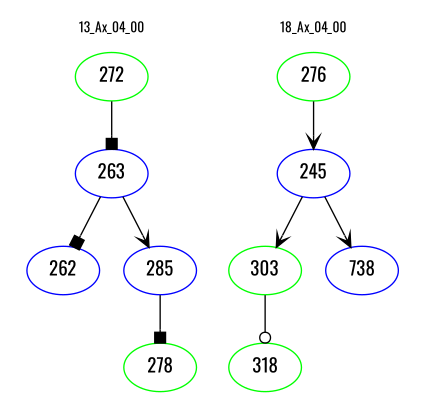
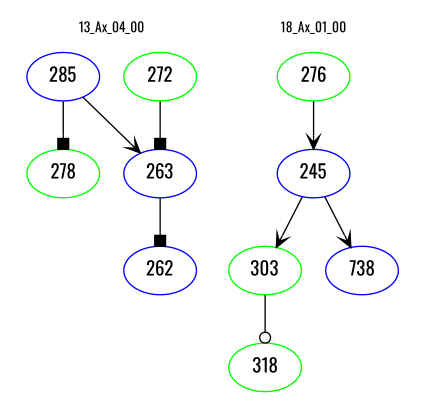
cluster "18_Ax_04_00": label "18_Ax_04_00" -> "18_Ax_01_00"
edge "263" -> "285": reversed
